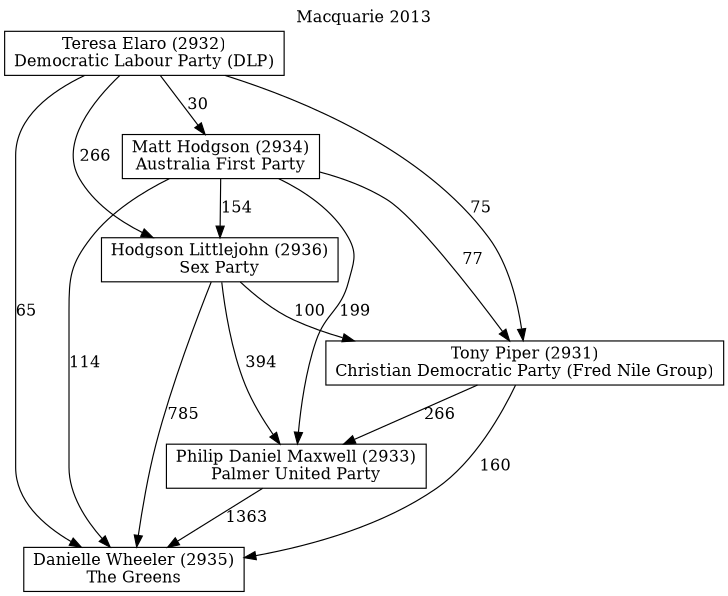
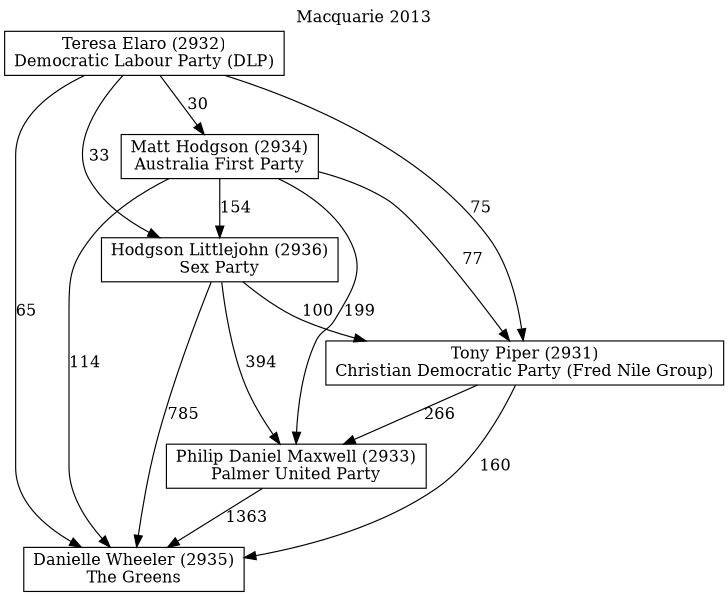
edge "Teresa Elaro (2932) Democratic Labour Party (DLP)" -> "Hodgson Littlejohn (2936) Sex Party": label "266" -> "33"
